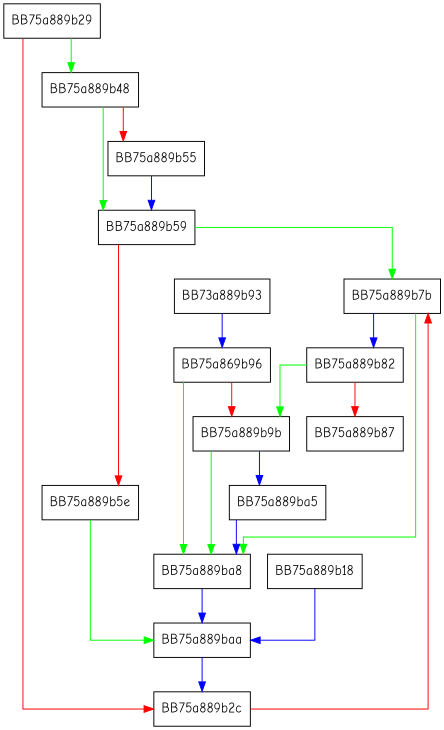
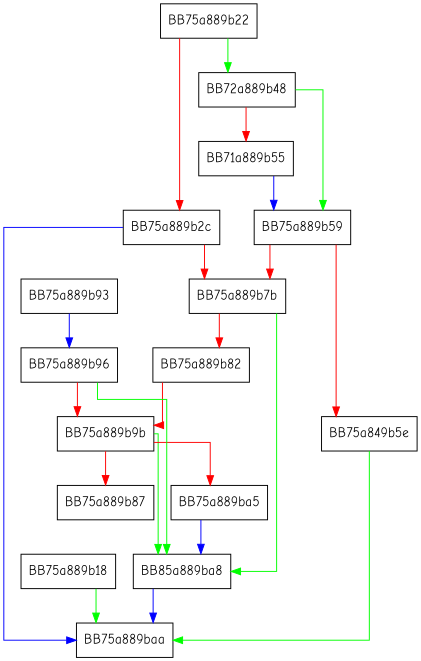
node "BB75a889b29": label "BB75a889b29" -> "BB75a889b22"
node "BB75a889b48": label "BB75a889b48" -> "BB72a889b48"
node "BB75a889b55": label "BB75a889b55" -> "BB71a889b55"
edge "BB75a889b59" -> "BB75a889b7b": color green -> red
node "BB73a889b93": label "BB73a889b93" -> "BB75a889b93"
edge "BB75a889b7b" -> "BB75a889b82": color blue -> red
node "BB75a869b96": label "BB75a869b96" -> "BB75a889b96"
edge "BB75a889b82" -> "BB75a889b9b": color green -> red
edge "BB75a889b82" -> "BB75a889b87": now "BB75a889b9b" -> "BB75a889b87"
edge "BB75a889b9b" -> "BB75a889ba5": color blue -> red
node "BB75a889b5e": label "BB75a889b5e" -> "BB75a849b5e"
node "BB75a889ba8": label "BB75a889ba8" -> "BB85a889ba8"
edge "BB75a889b18" -> "BB75a889baa": color blue -> green
edge "BB75a889baa" -> "BB75a889b2c": reversed
